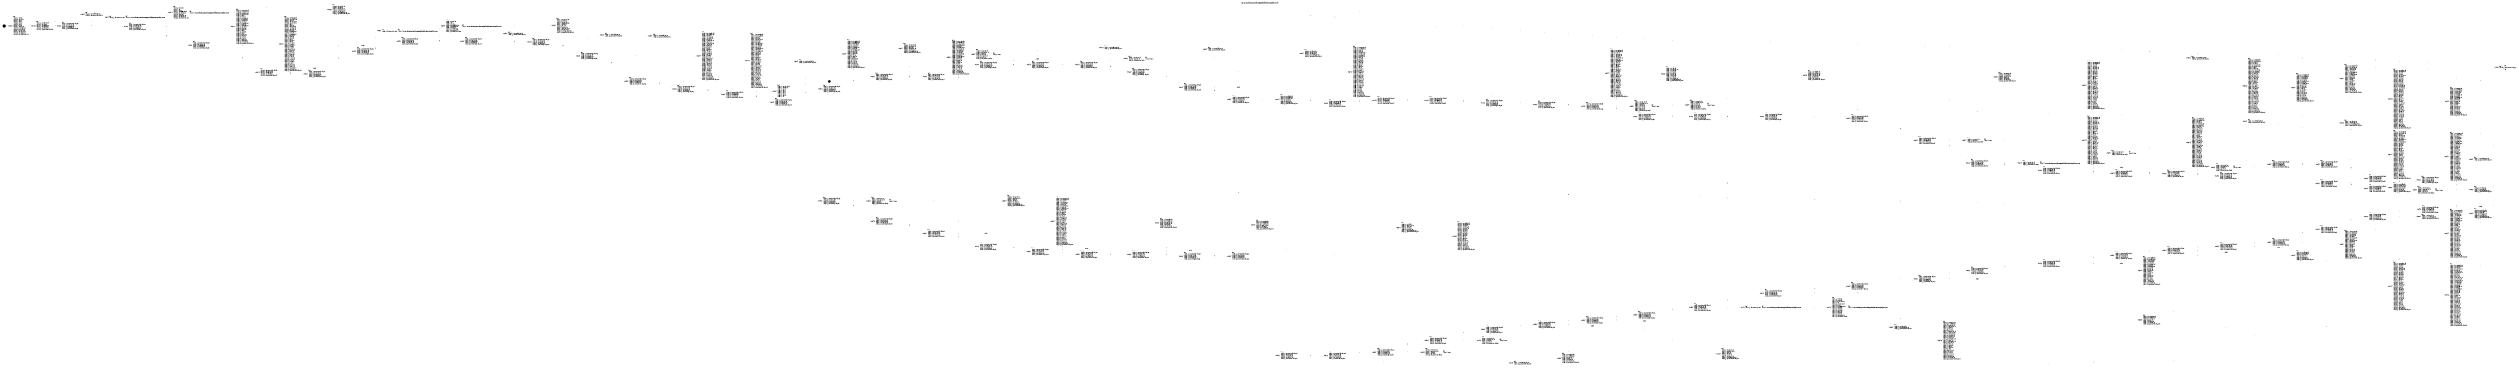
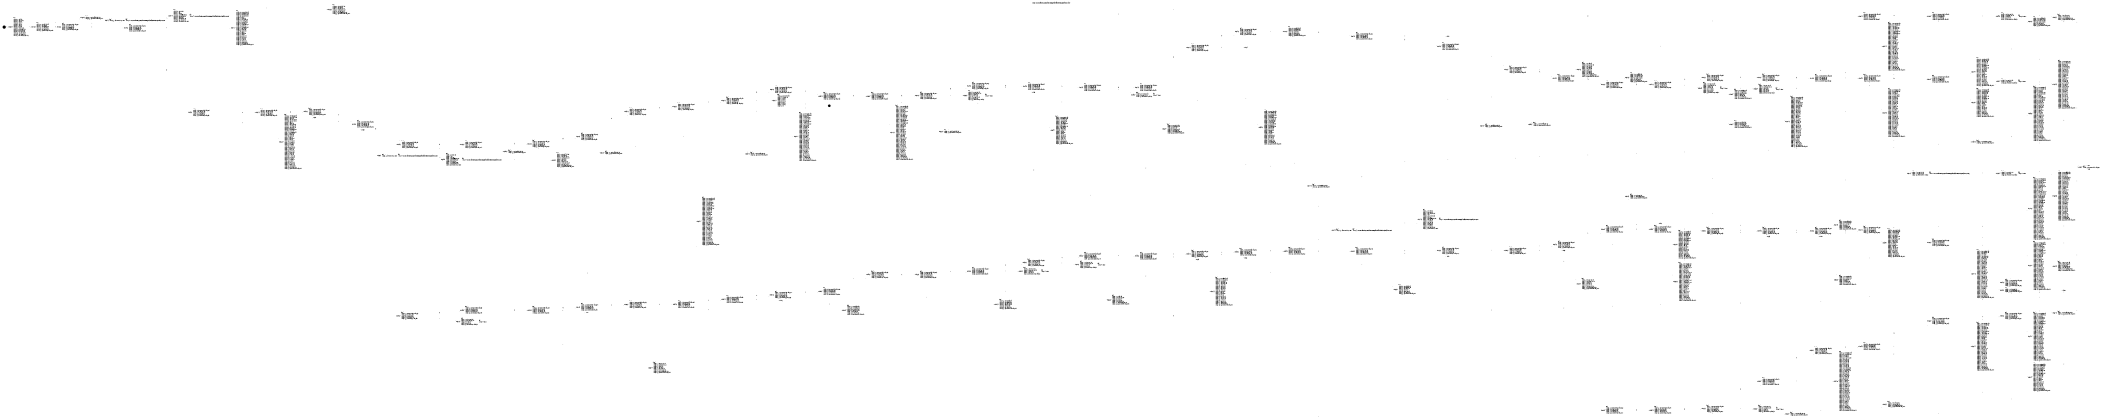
node "0x4040c7": added
node "0x402822 [28]": removed
node "0x40405e": removed
node "0x40402b": removed
